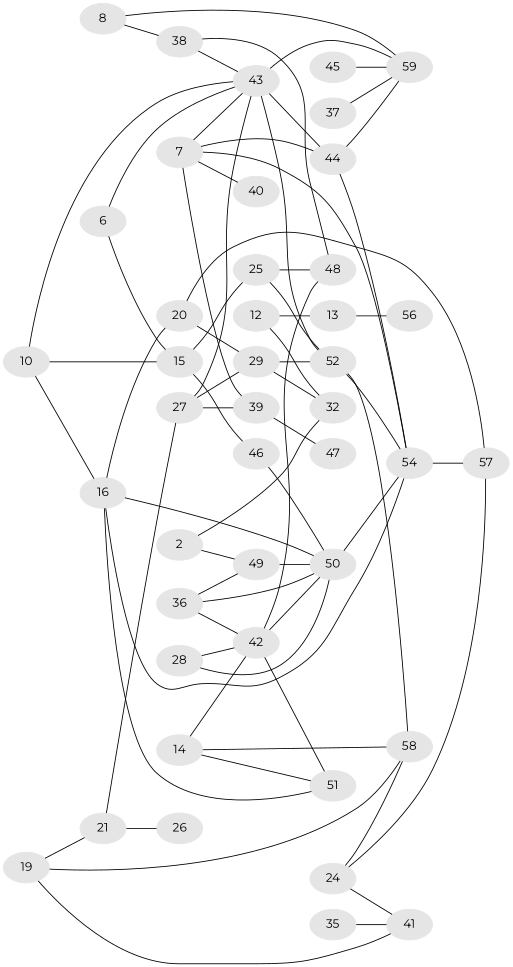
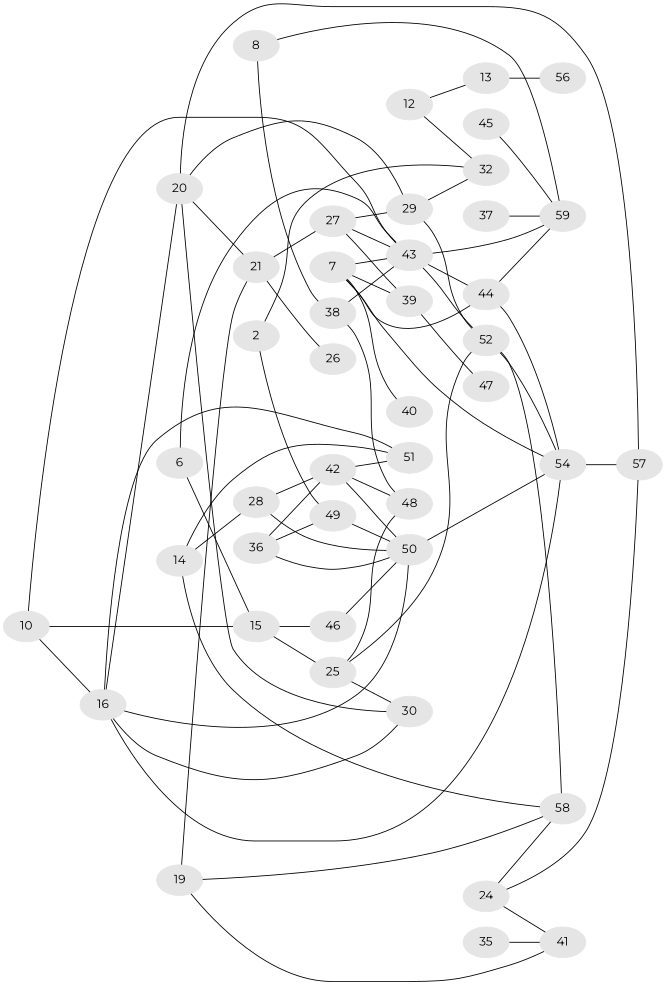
edge "20" -- "21": added
edge "42" -- "14": now "28" -- "14"
node "30": added
